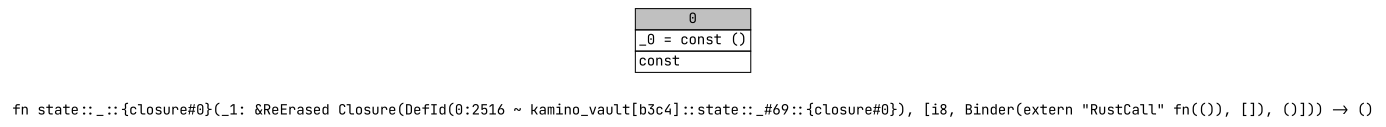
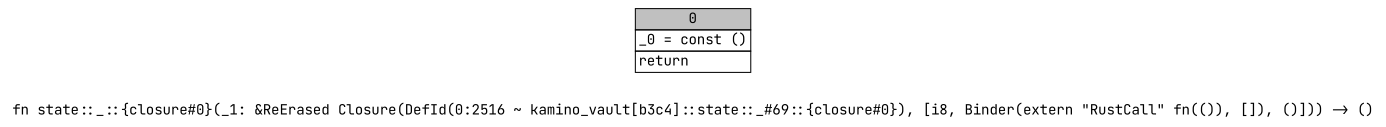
node "0": text "const" -> "return"
